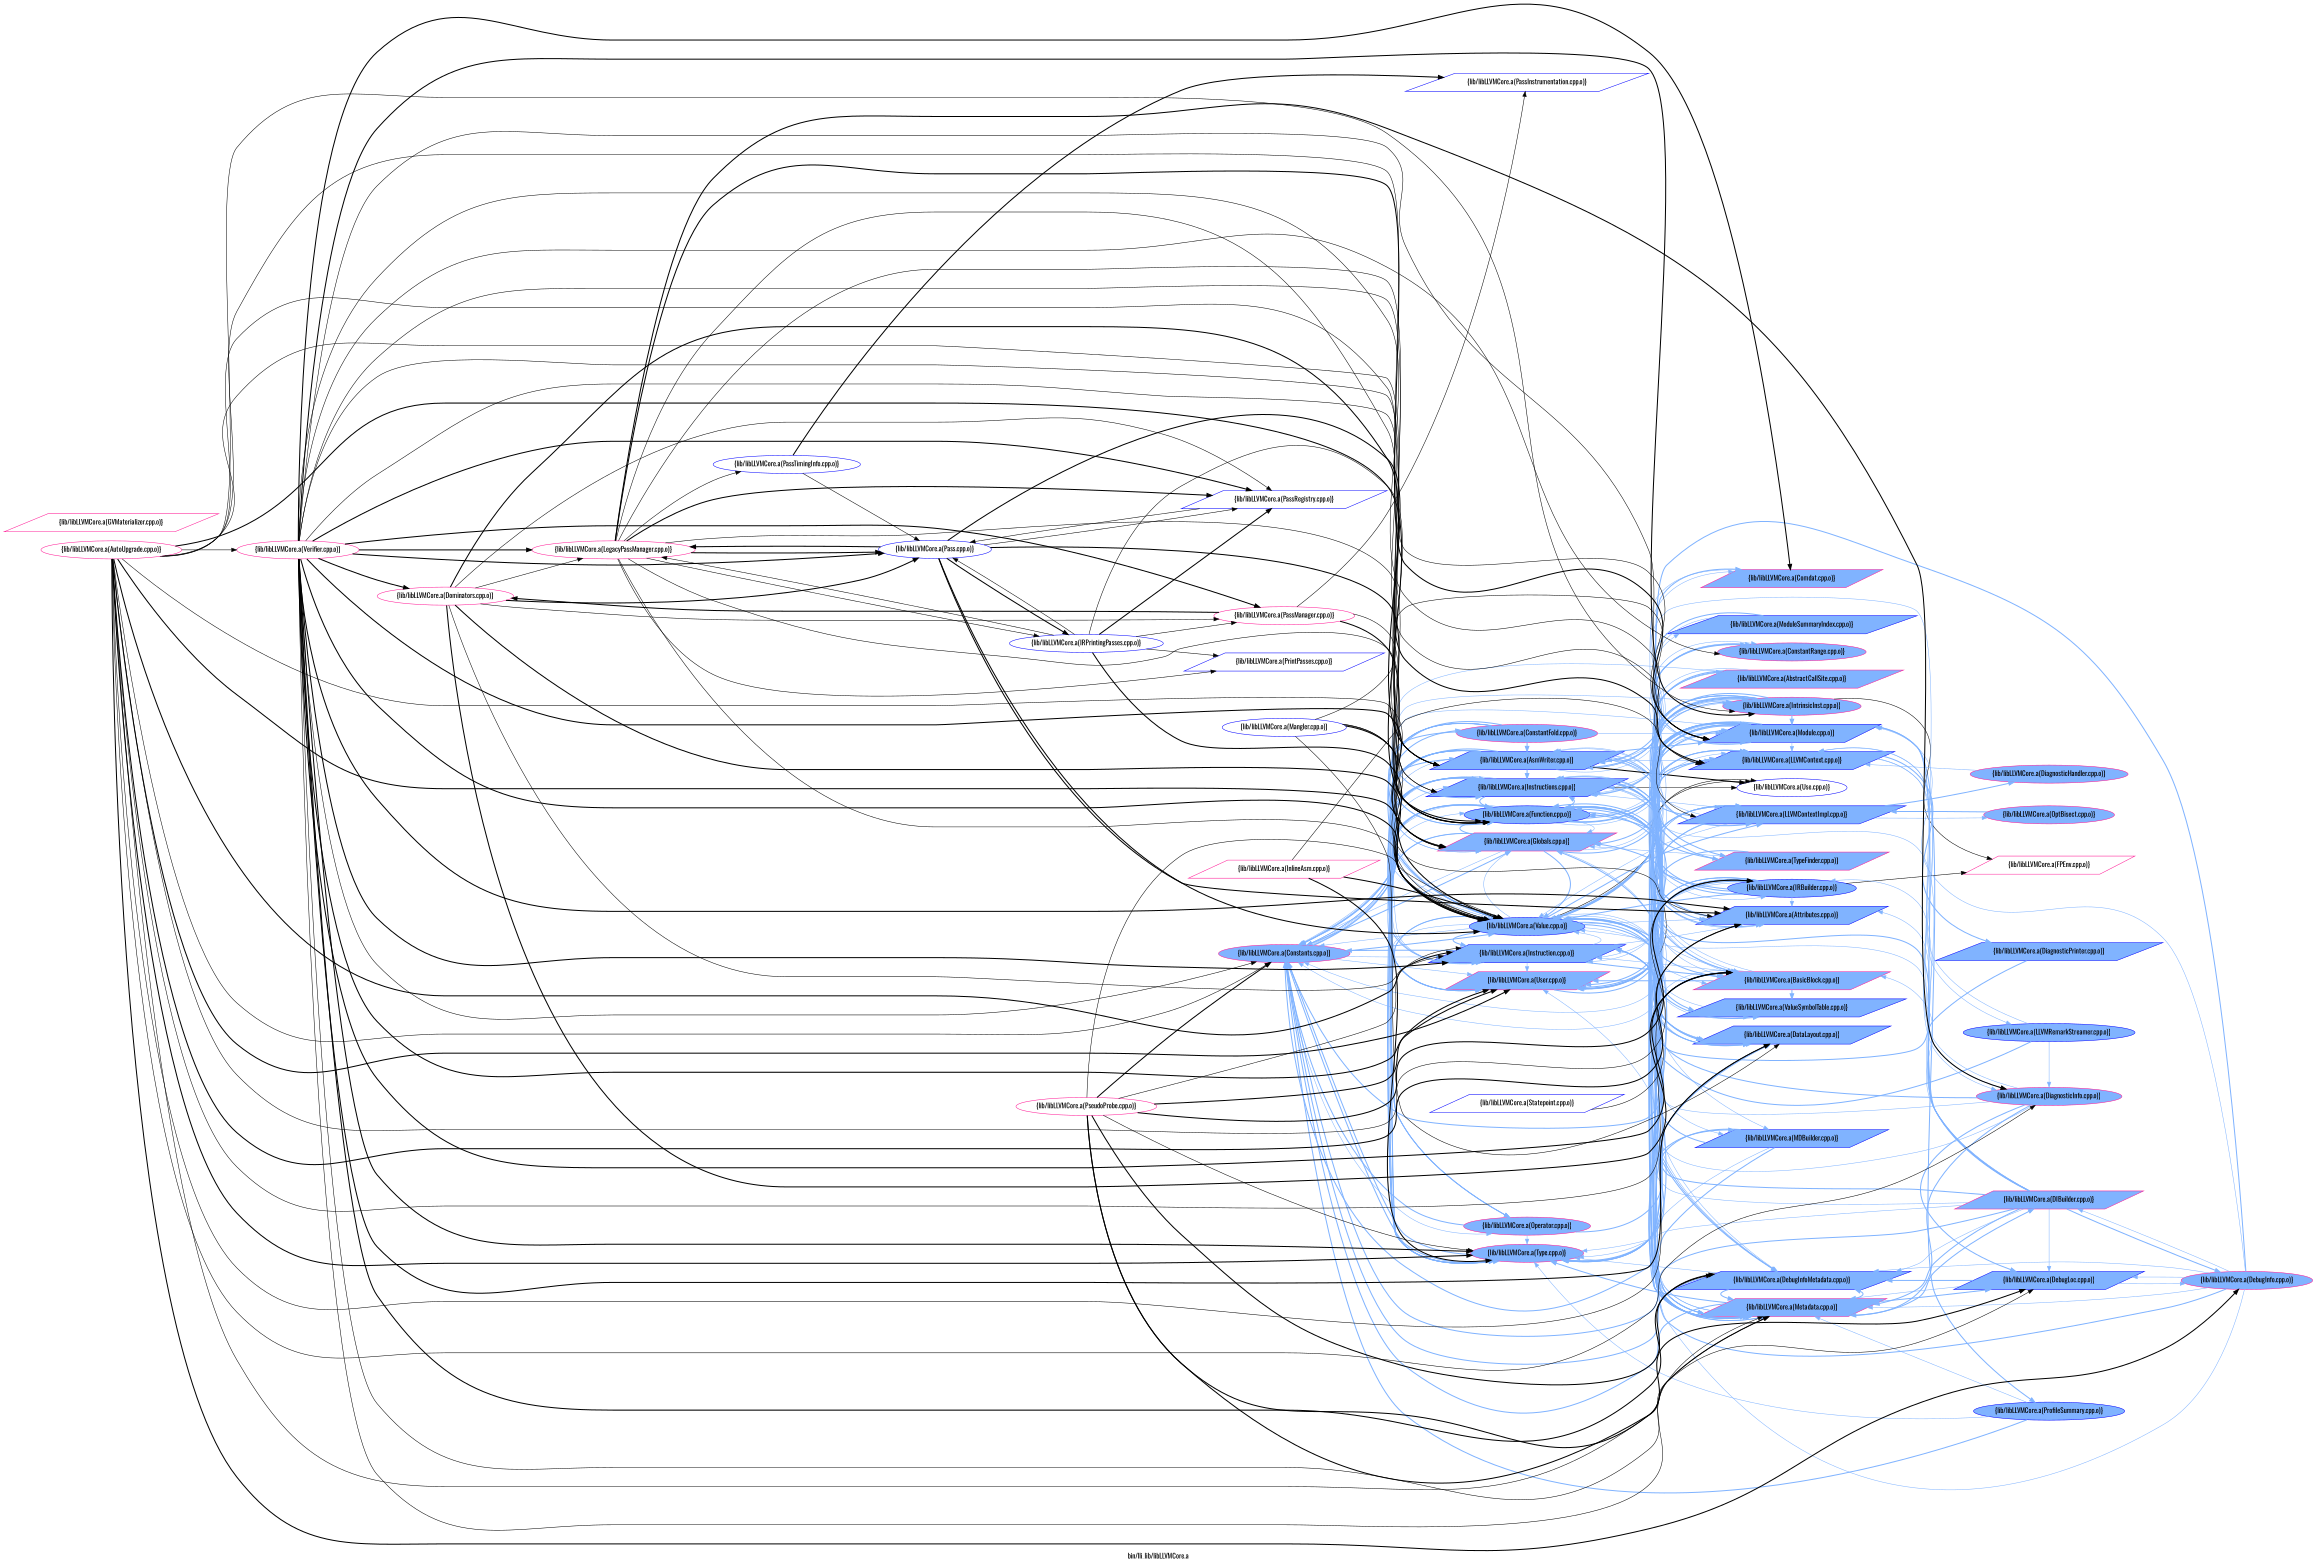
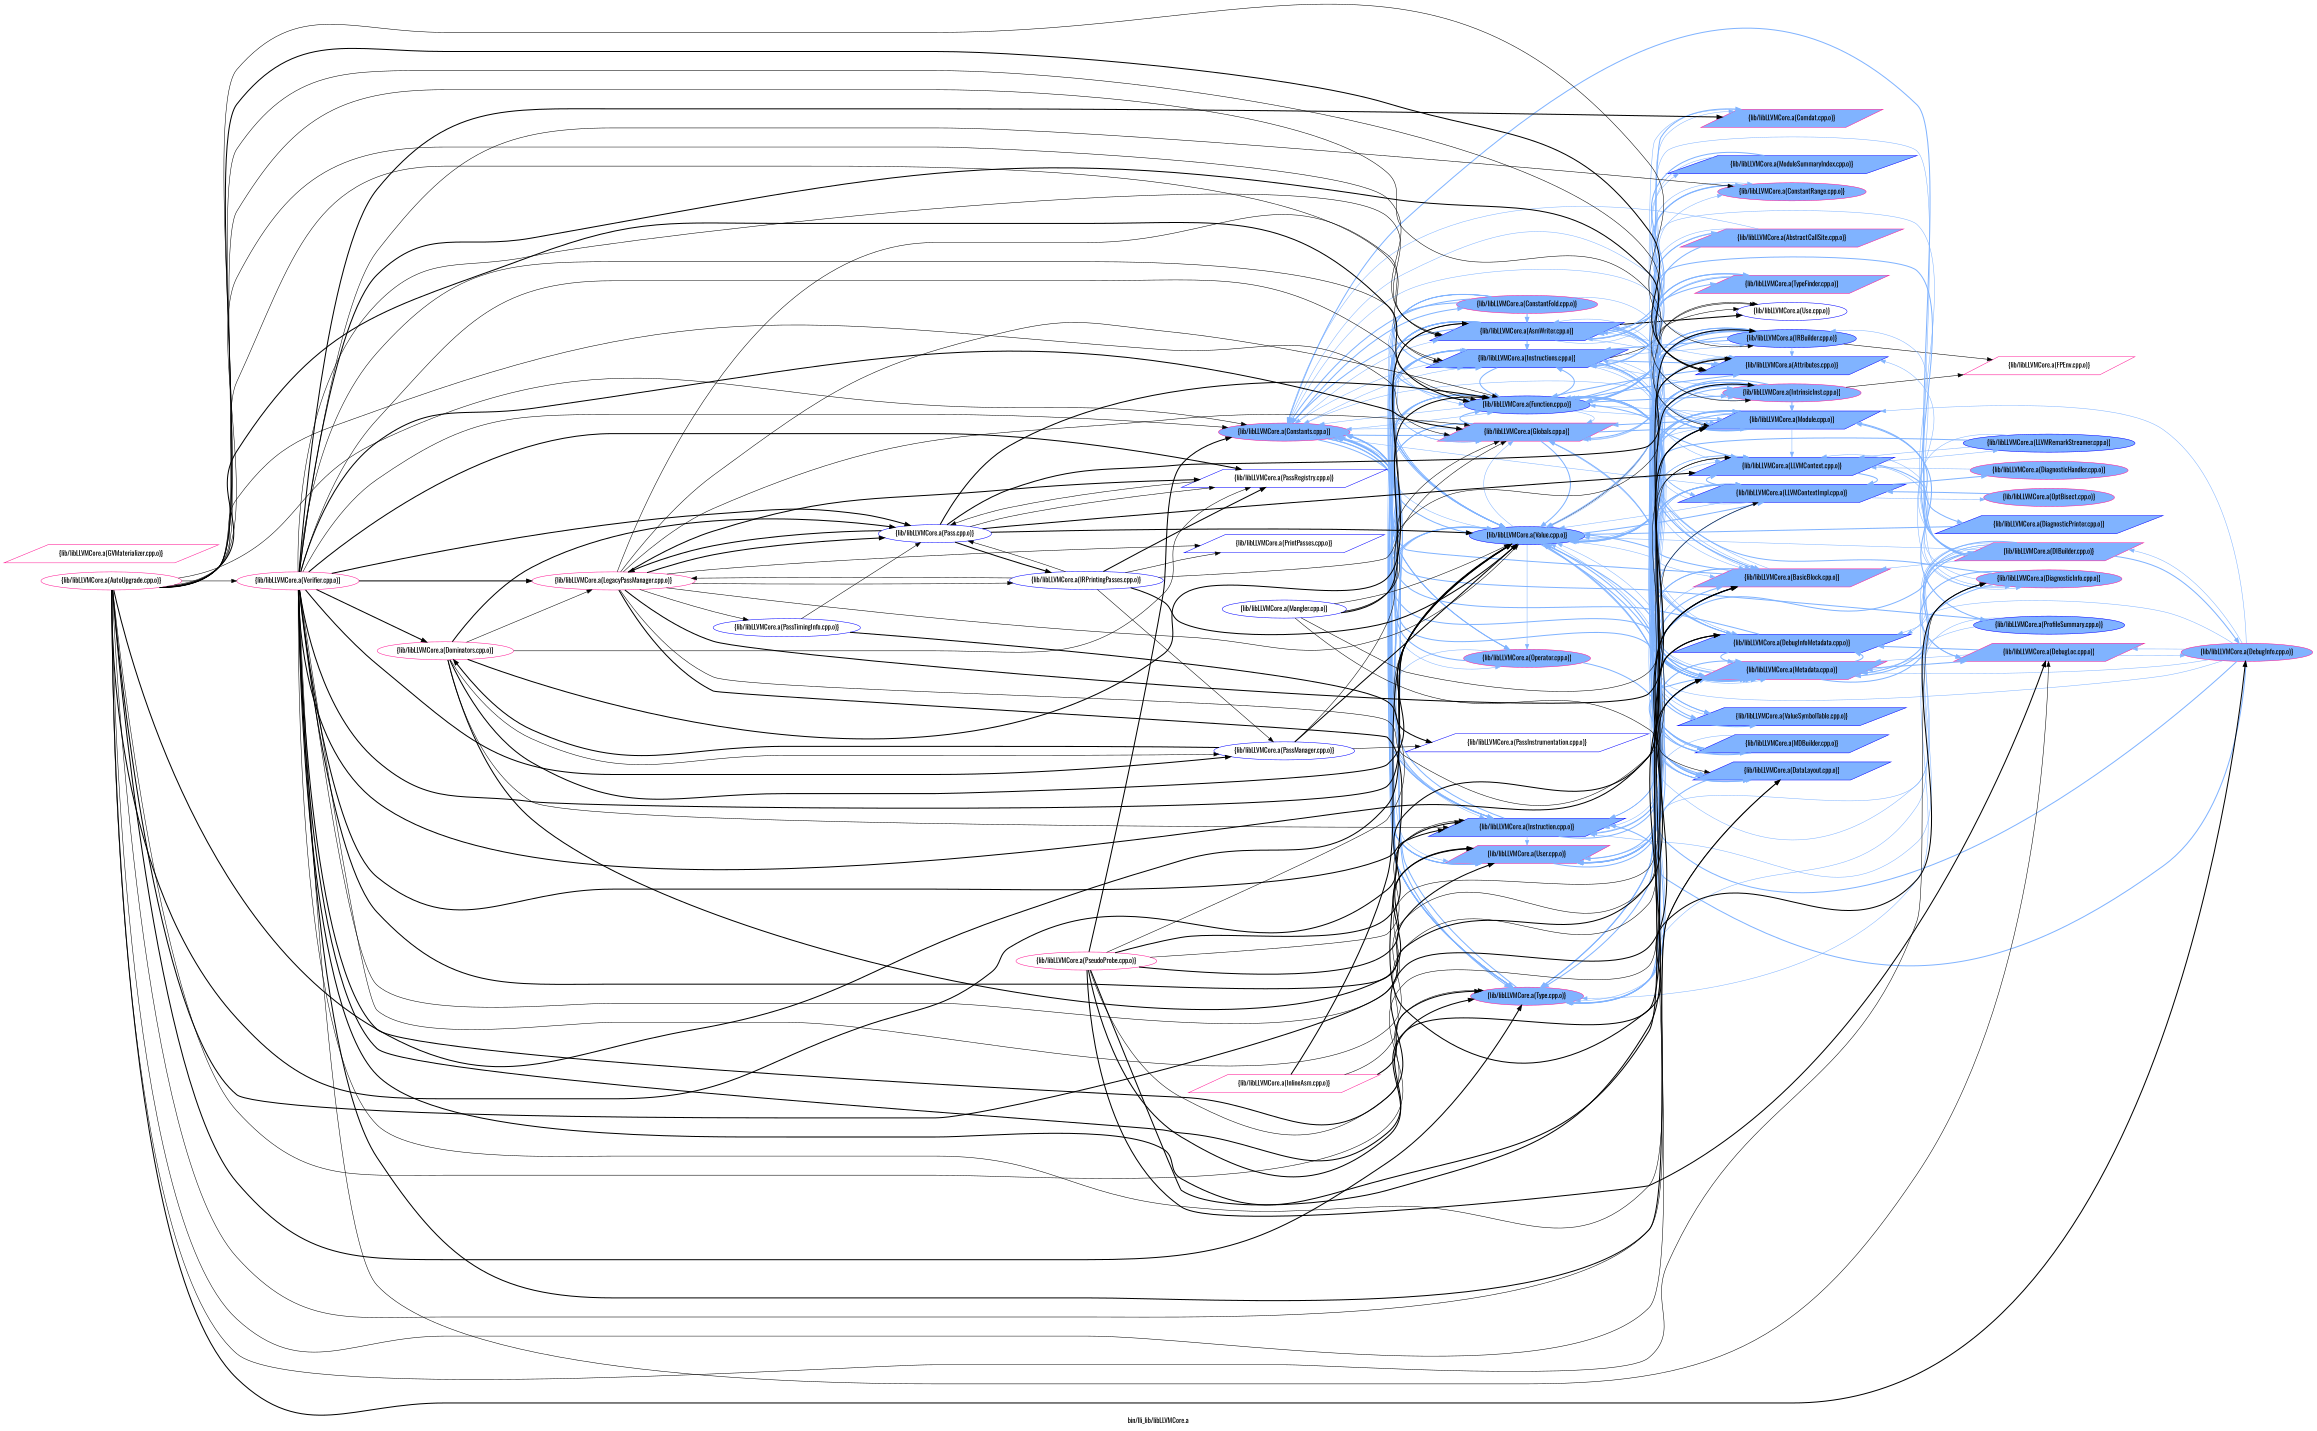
node "{lib/libLLVMCore.a(PassManager.cpp.o)}": color deeppink -> blue
node "{lib/libLLVMCore.a(Statepoint.cpp.o)}": removed
edge "{lib/libLLVMCore.a(Type.cpp.o)}" -> "{lib/libLLVMCore.a(DataLayout.cpp.o)}": reversed
node "{lib/libLLVMCore.a(DebugLoc.cpp.o)}": color blue -> deeppink
